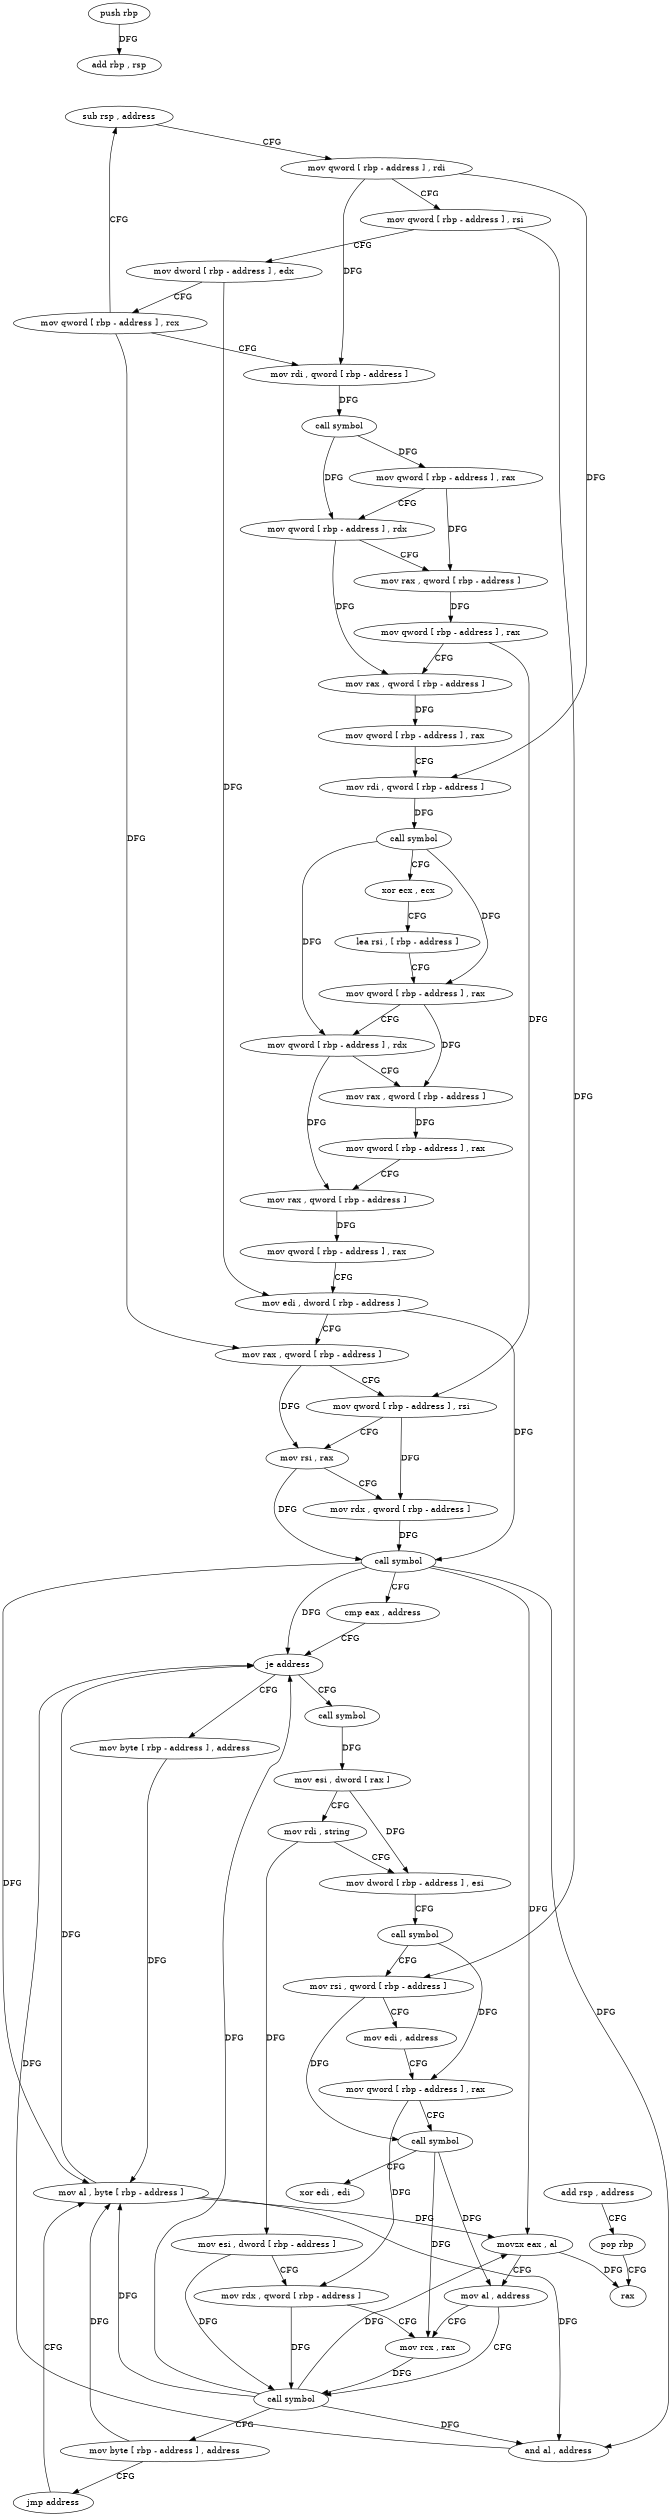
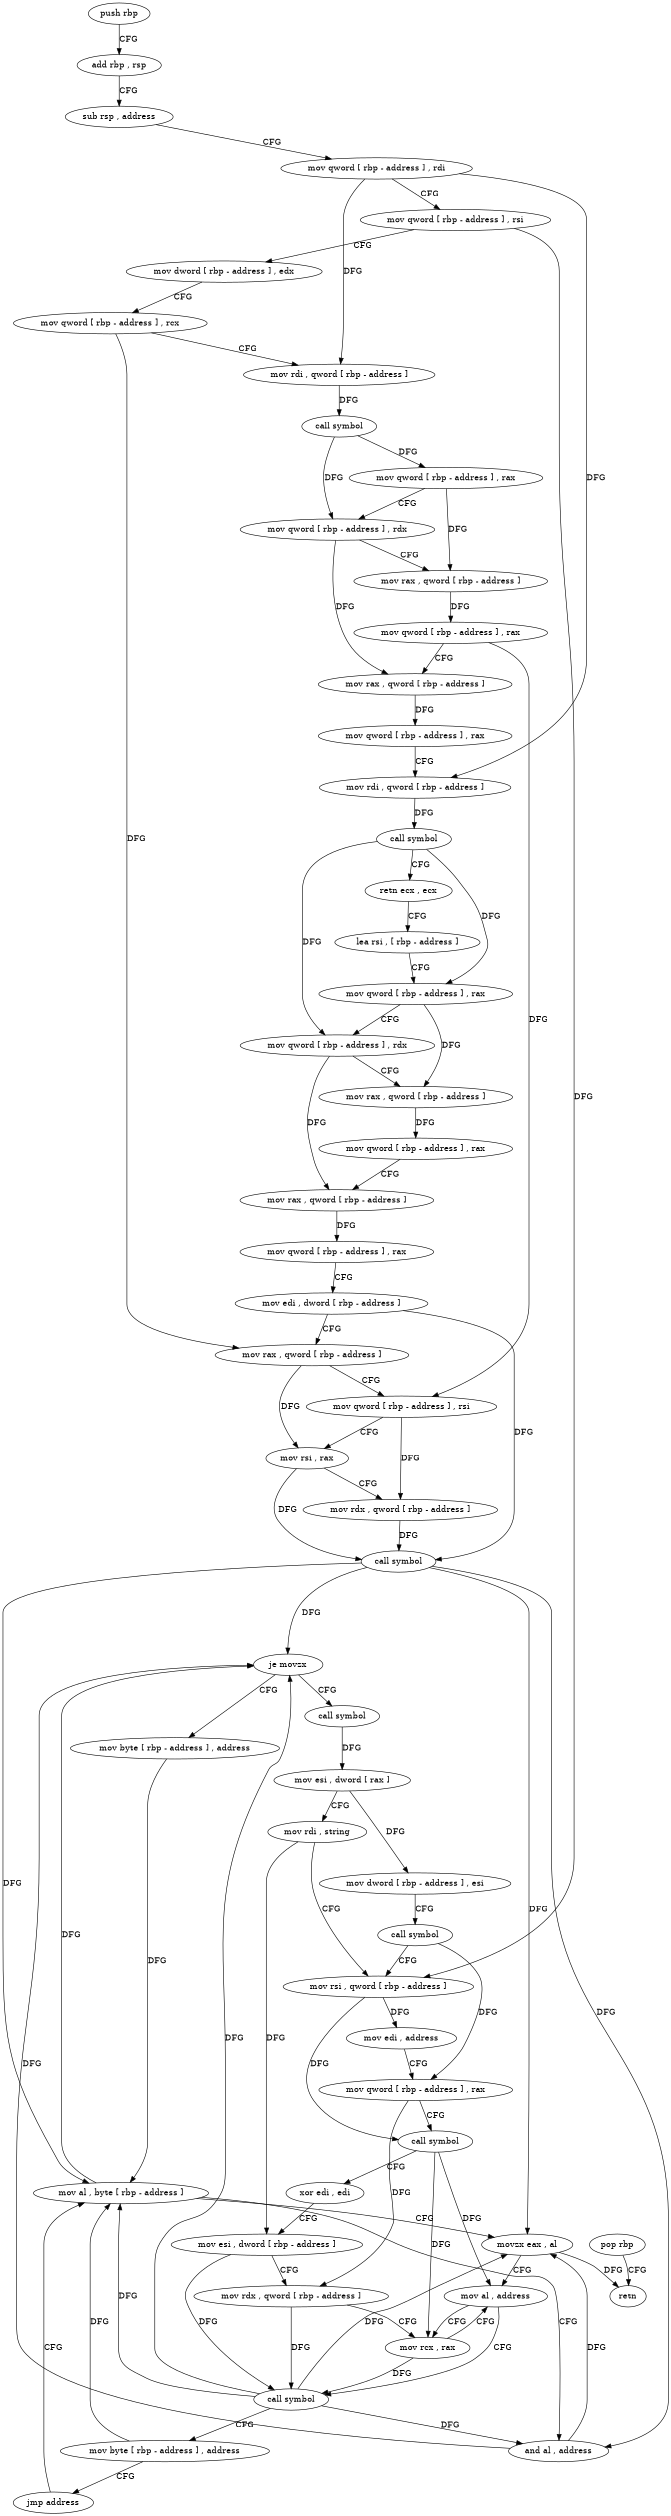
edge "push rbp" -> "add rbp , rsp": label "DFG" -> "CFG"
edge "mov qword [ rbp - address ] , rcx" -> "sub rsp , address": now "add rbp , rsp" -> "sub rsp , address"
edge "mov dword [ rbp - address ] , edx" -> "mov edi , dword [ rbp - address ]": removed, label "DFG"
node "xor ecx , ecx": label "xor ecx , ecx" -> "retn ecx , ecx"
node "cmp eax , address": removed
node "je address": label "je address" -> "je movzx"
edge "mov rdi , string" -> "mov dword [ rbp - address ] , esi": now "mov rdi , string" -> "mov rsi , qword [ rbp - address ]"
edge "mov rsi , qword [ rbp - address ]" -> "mov edi , address": label "CFG" -> "DFG"
node "add rsp , address": removed
edge "xor edi , edi" -> "mov esi , dword [ rbp - address ]": added, label "CFG"
edge "mov al , byte [ rbp - address ]" -> "movzx eax , al": label "DFG" -> "CFG"
node "rax": label "rax" -> "retn"
edge "mov al , byte [ rbp - address ]" -> "and al , address": label "DFG" -> "CFG"
edge "mov rcx , rax" -> "mov al , address": added, label "CFG"
edge "and al , address" -> "movzx eax , al": added, label "DFG"
